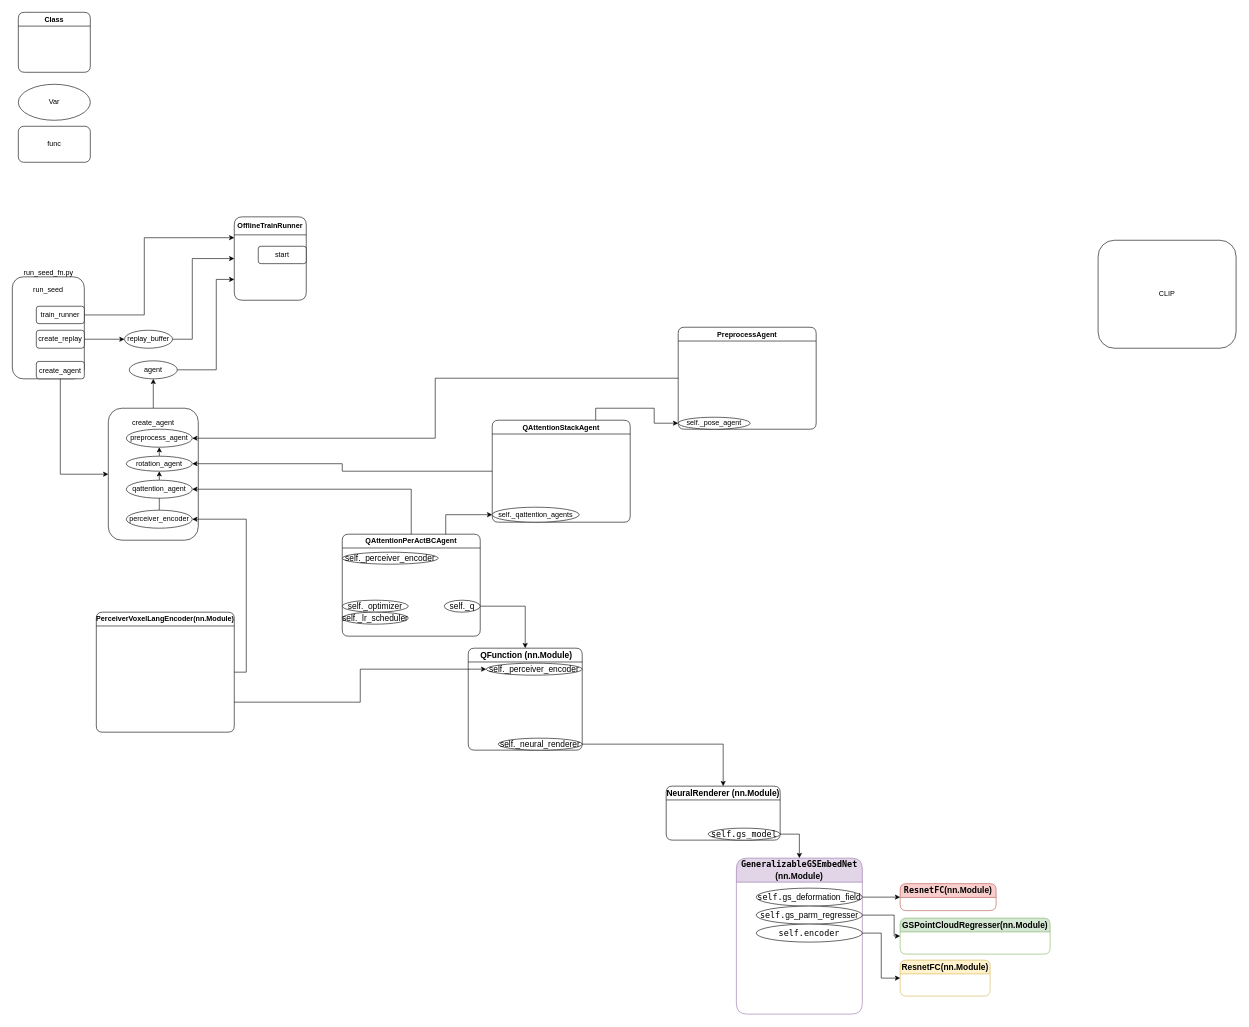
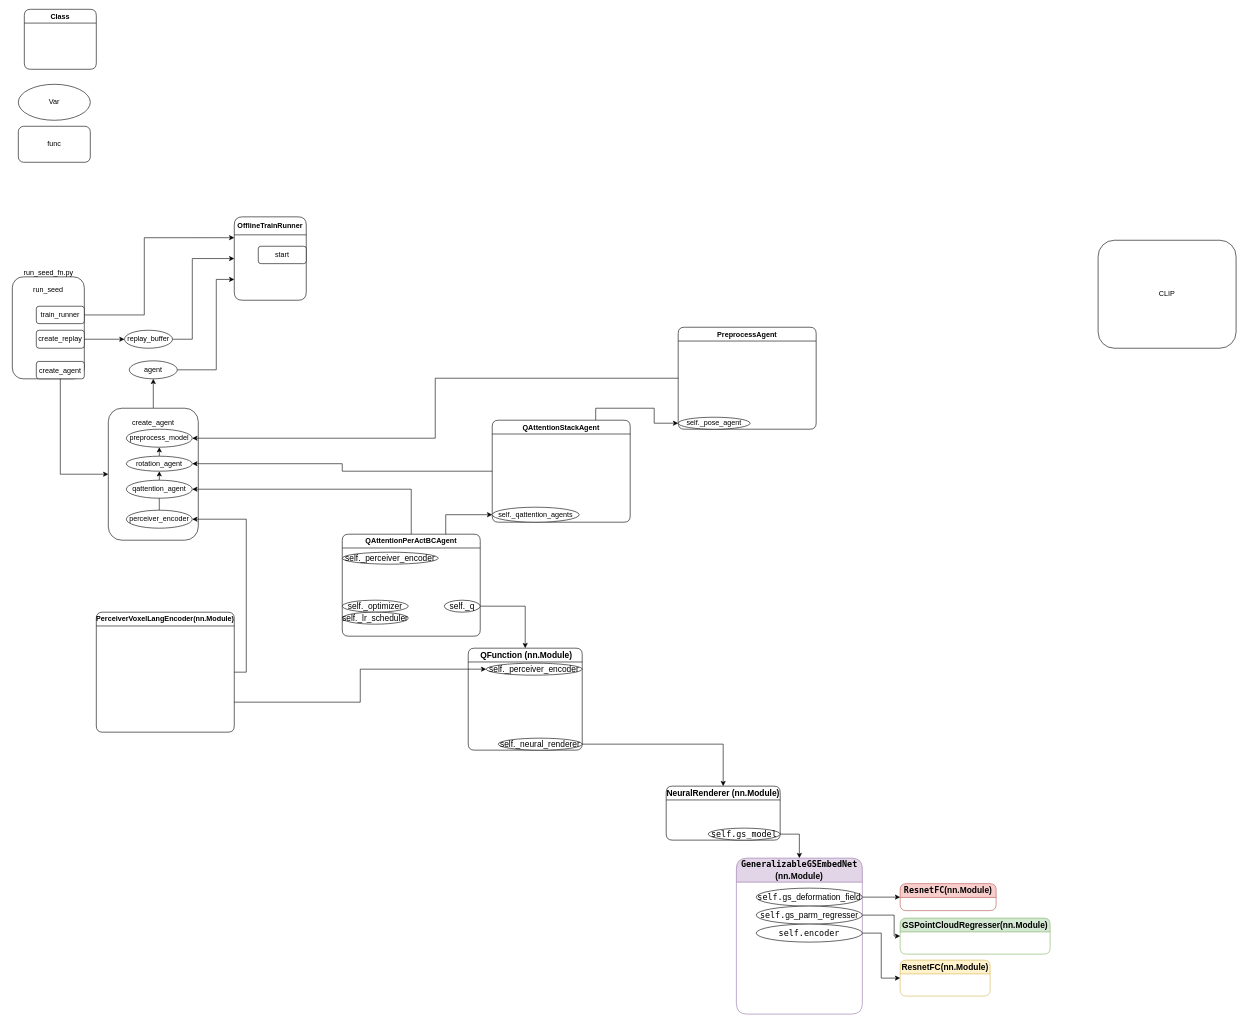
node "Class": moved (54, 42) -> (60, 39)
node "preprocess_agent": label "preprocess_agent" -> "preprocess_model"
